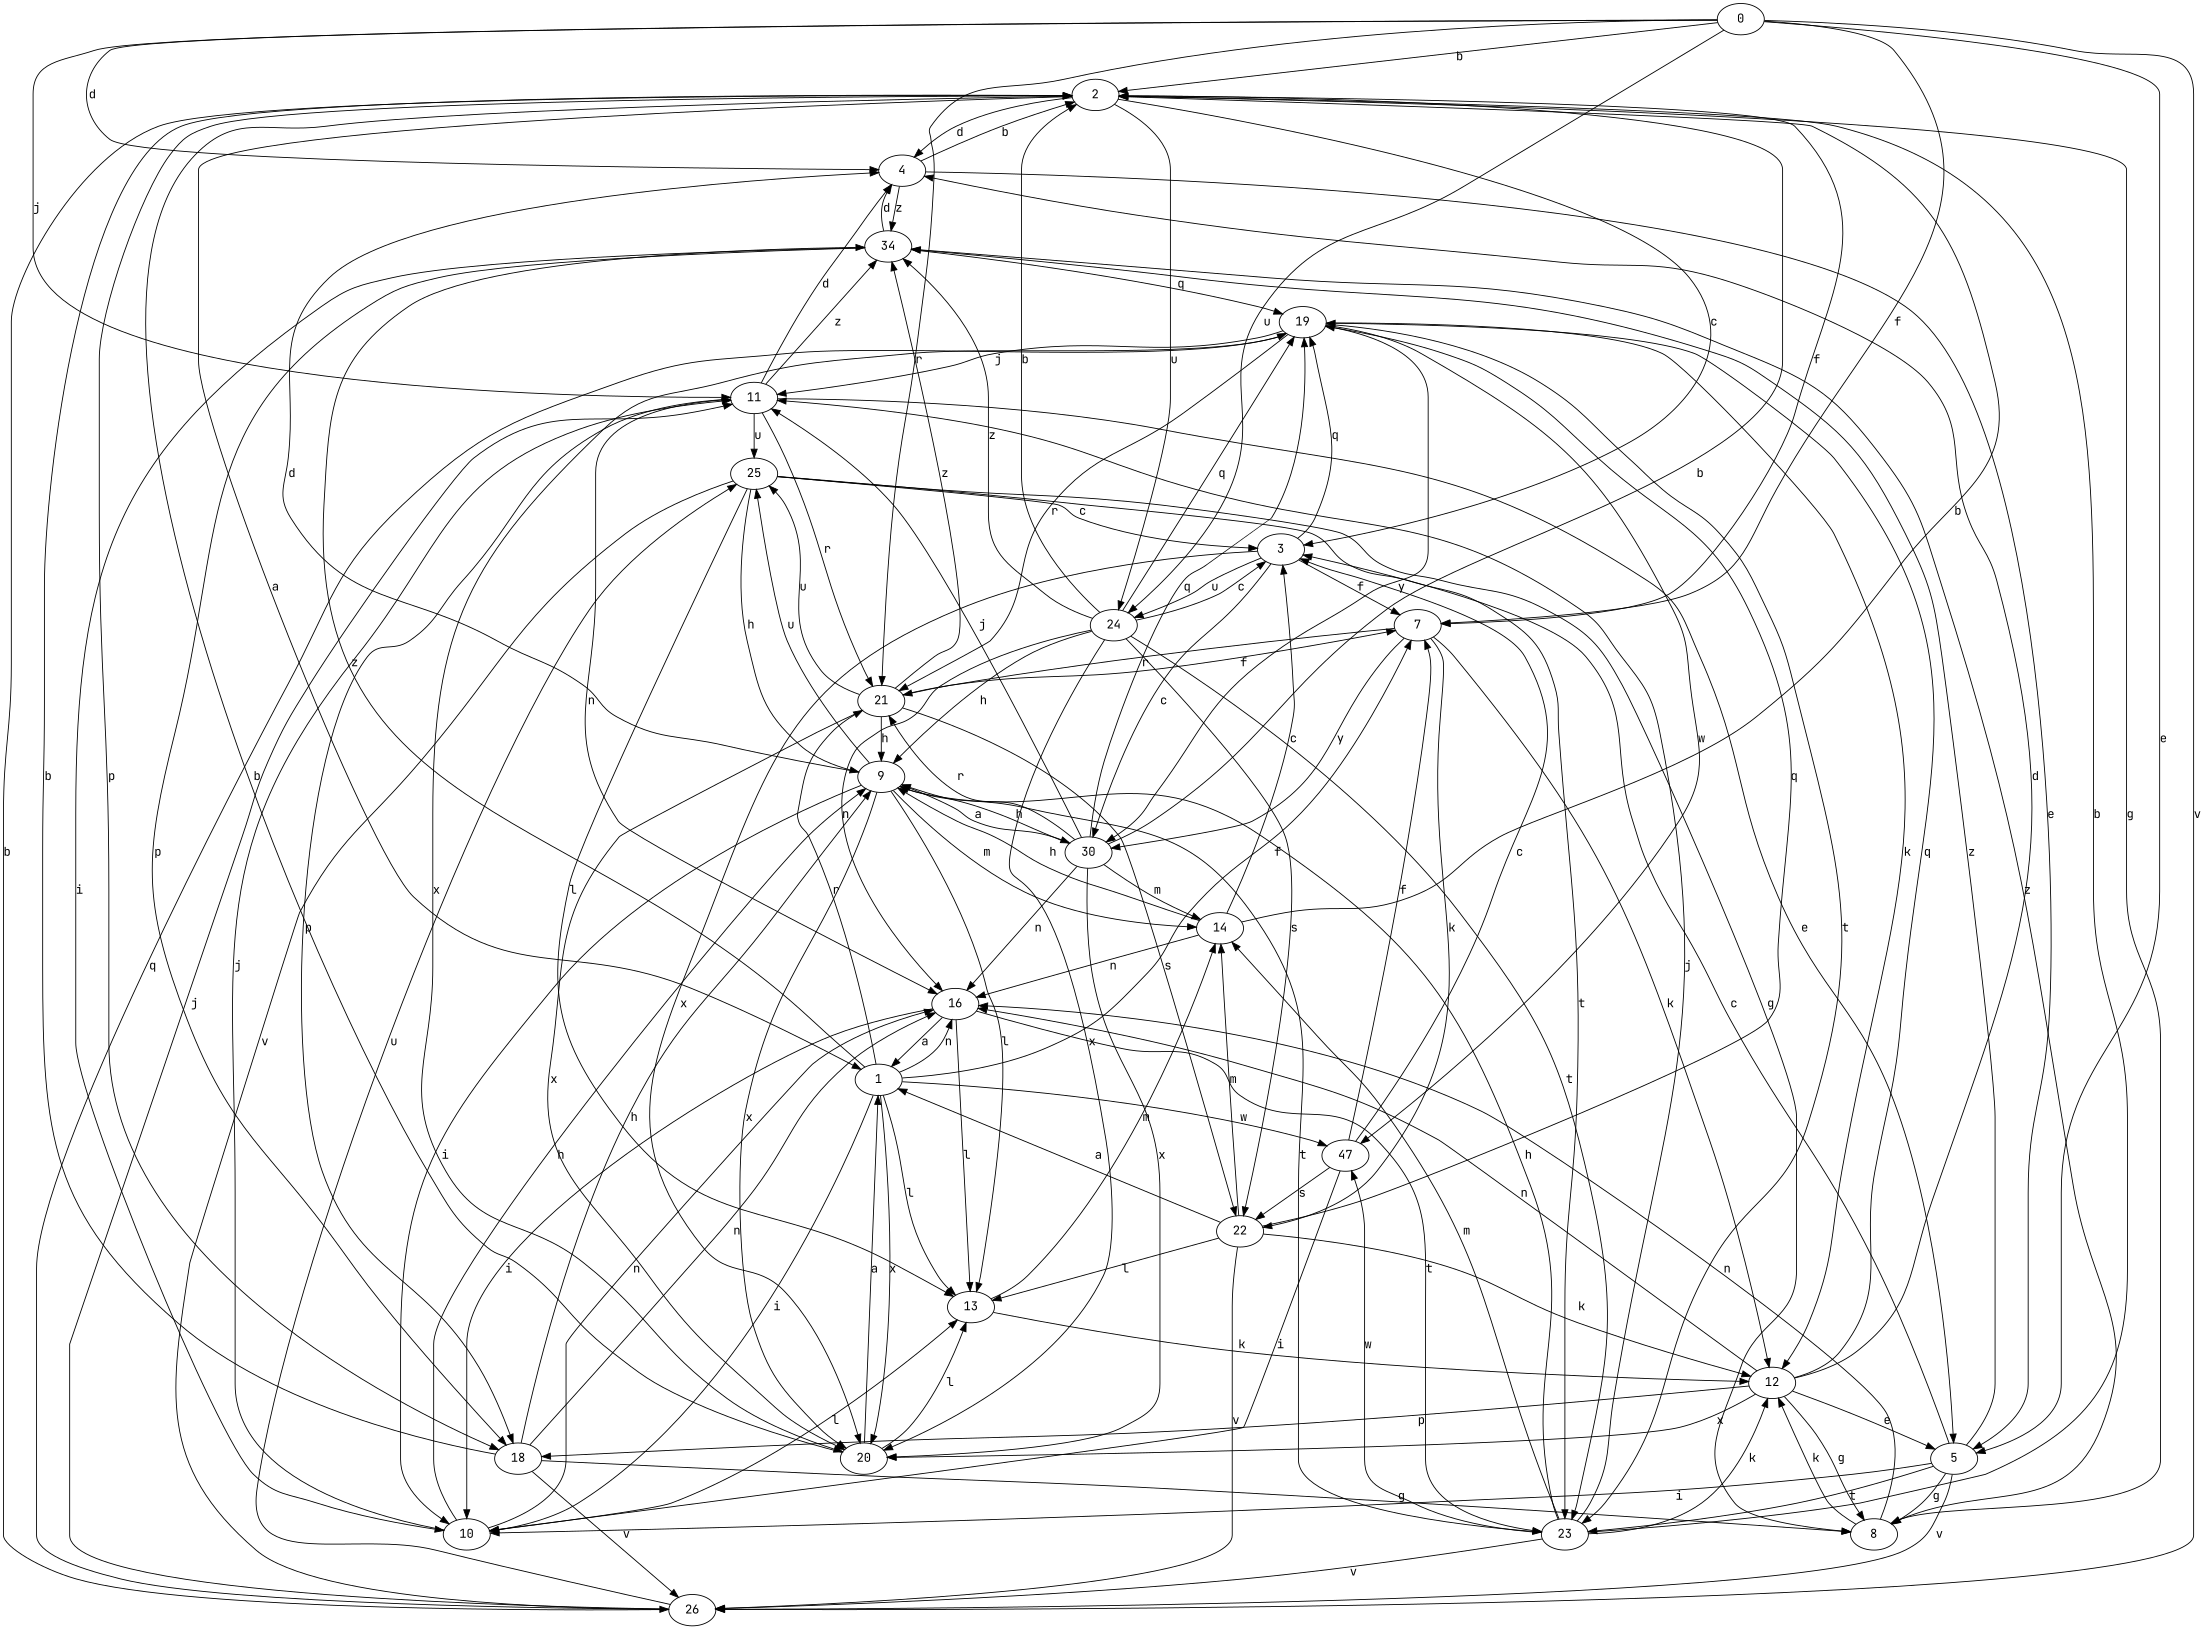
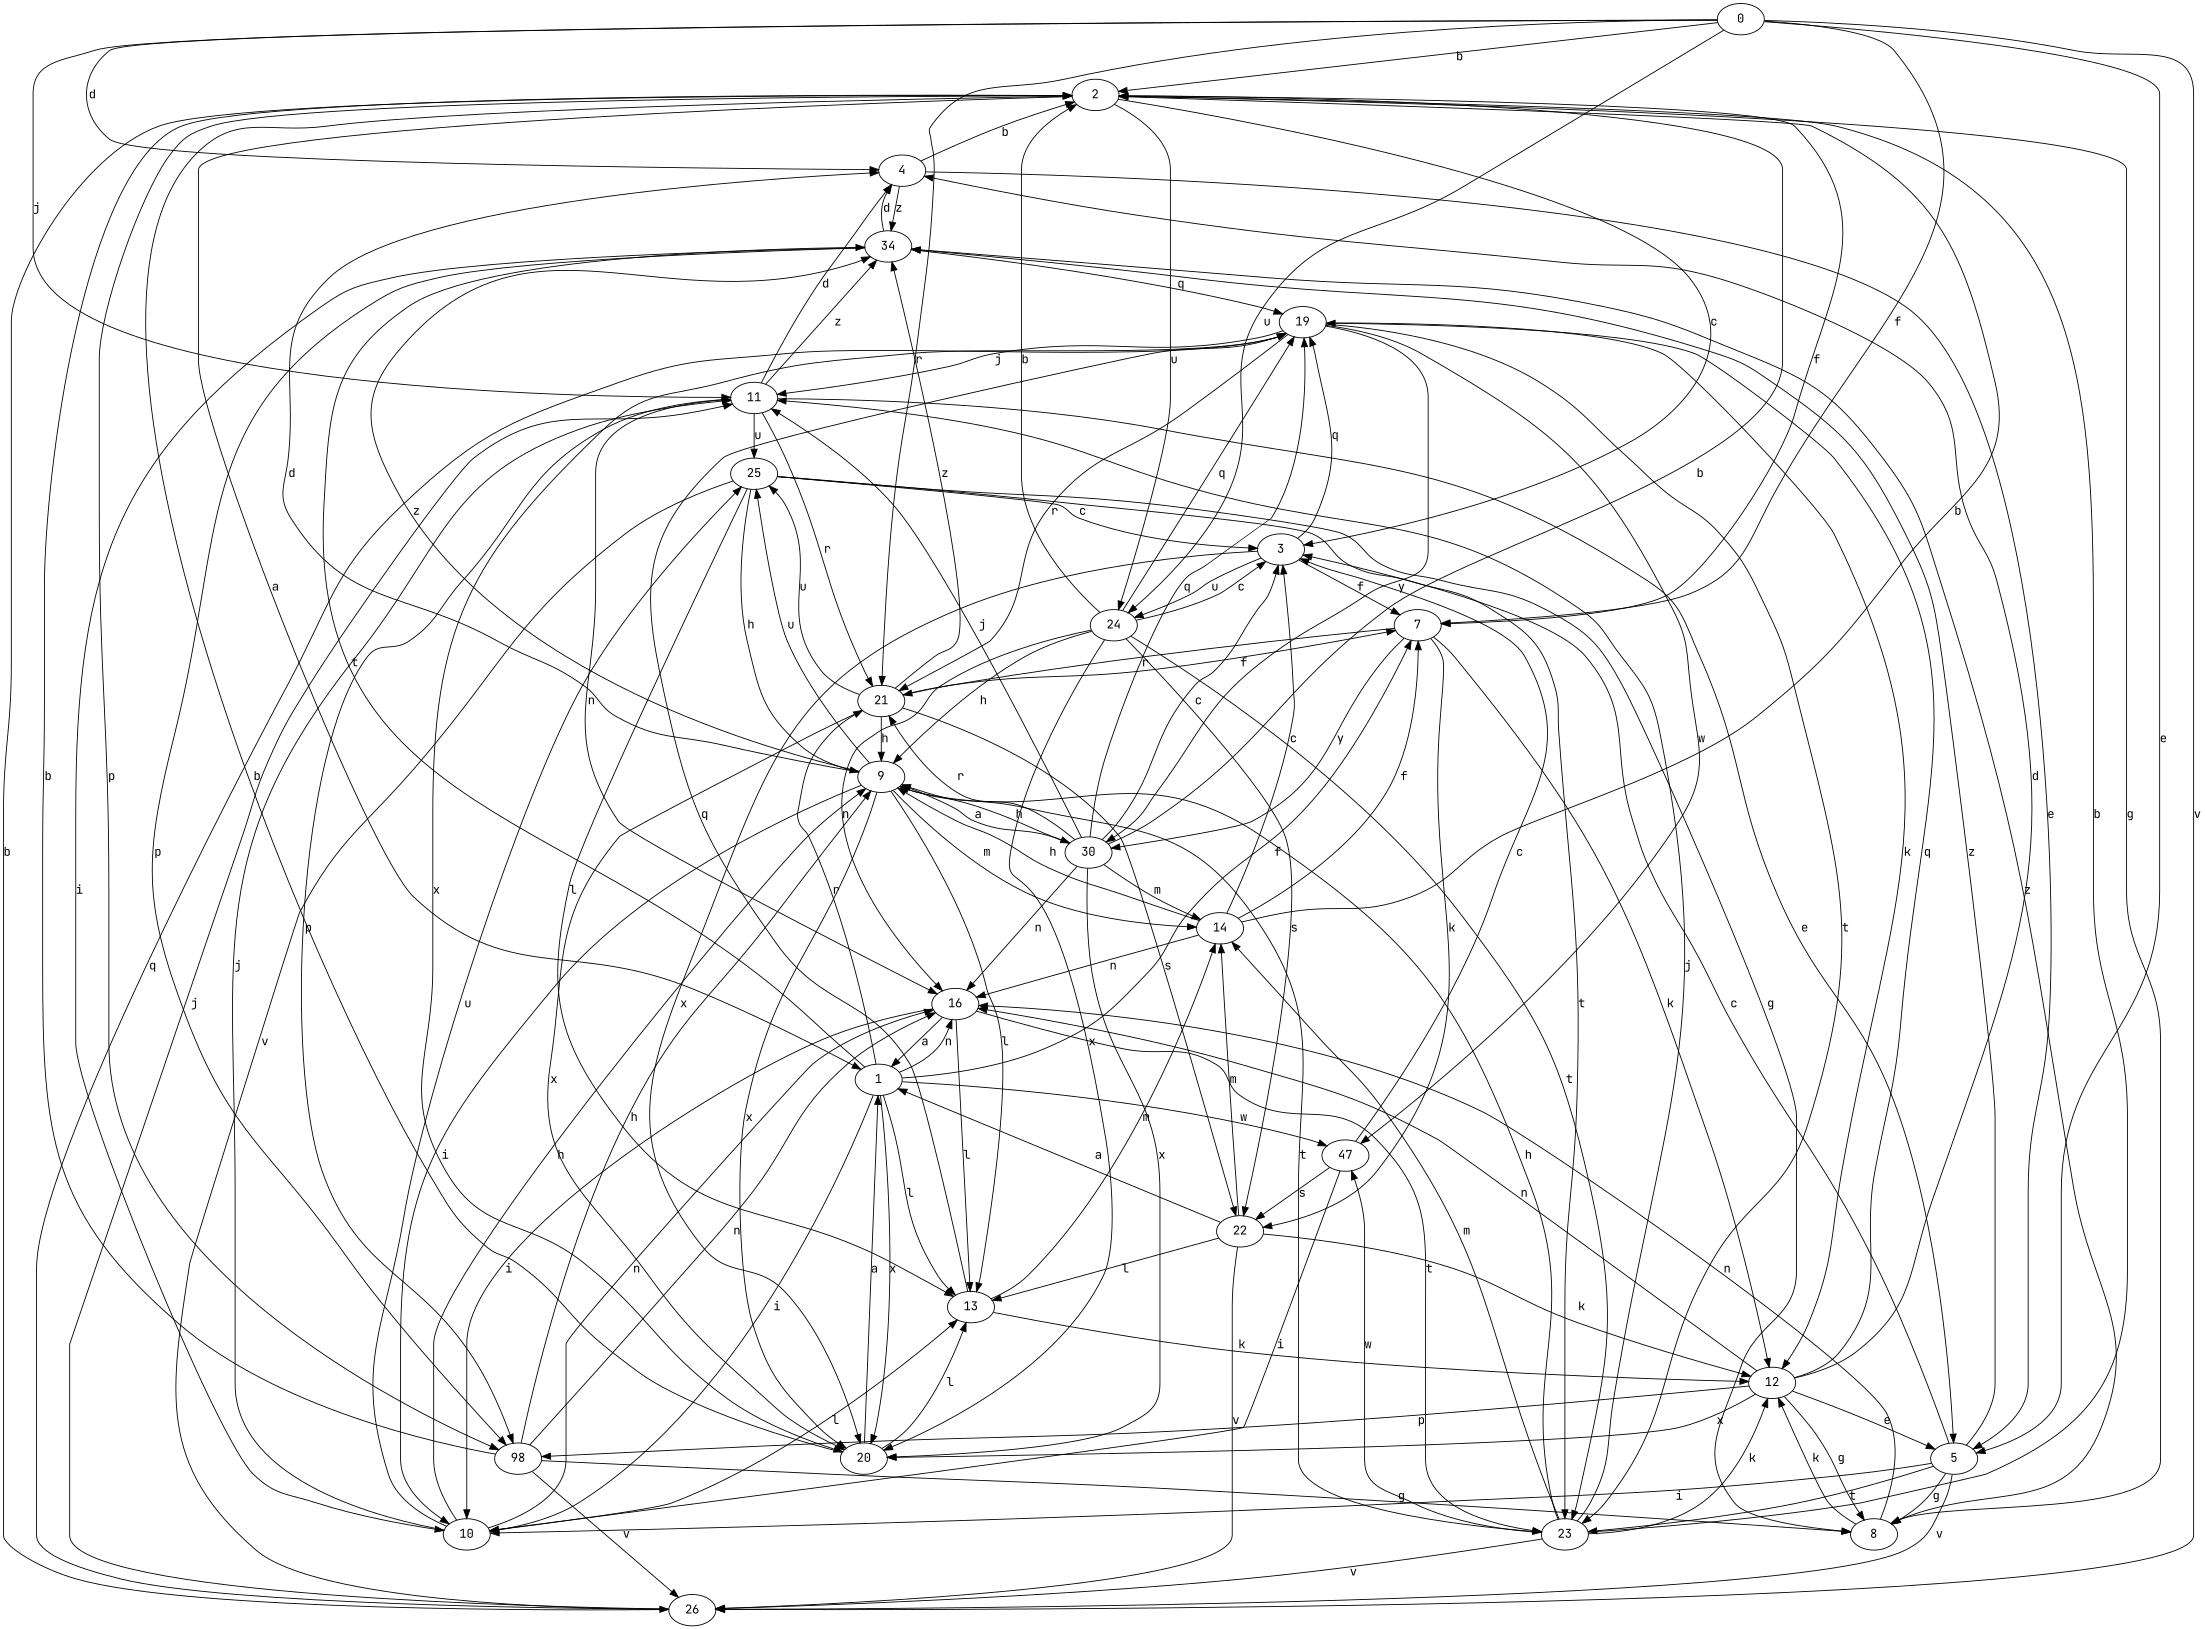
edge "2" -> "4": removed, label "d"
edge "24" -> "34": now "9" -> "34"
edge "1" -> "34": label "z" -> "t"
edge "3" -> "30": reversed
edge "22" -> "19": now "13" -> "19"
edge "47" -> "7": now "14" -> "7"
edge "26" -> "25": now "10" -> "25"
node "18": label "18" -> "98"
